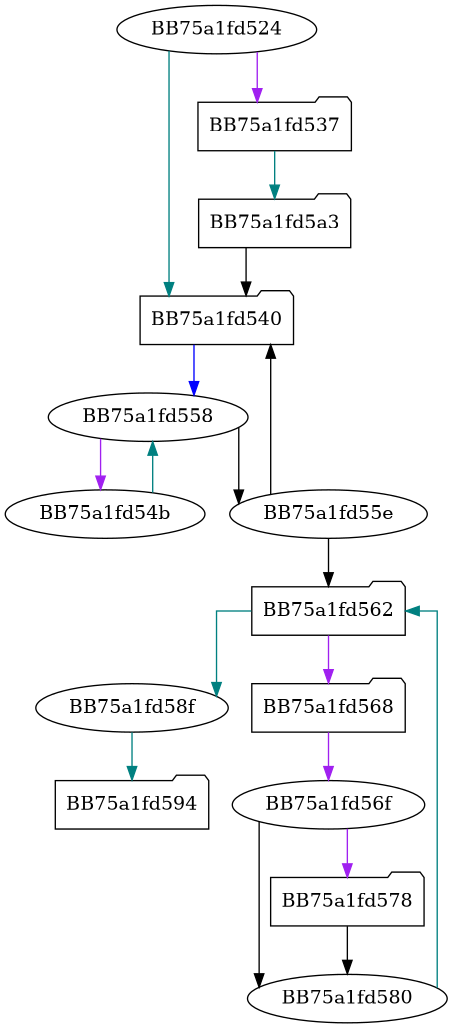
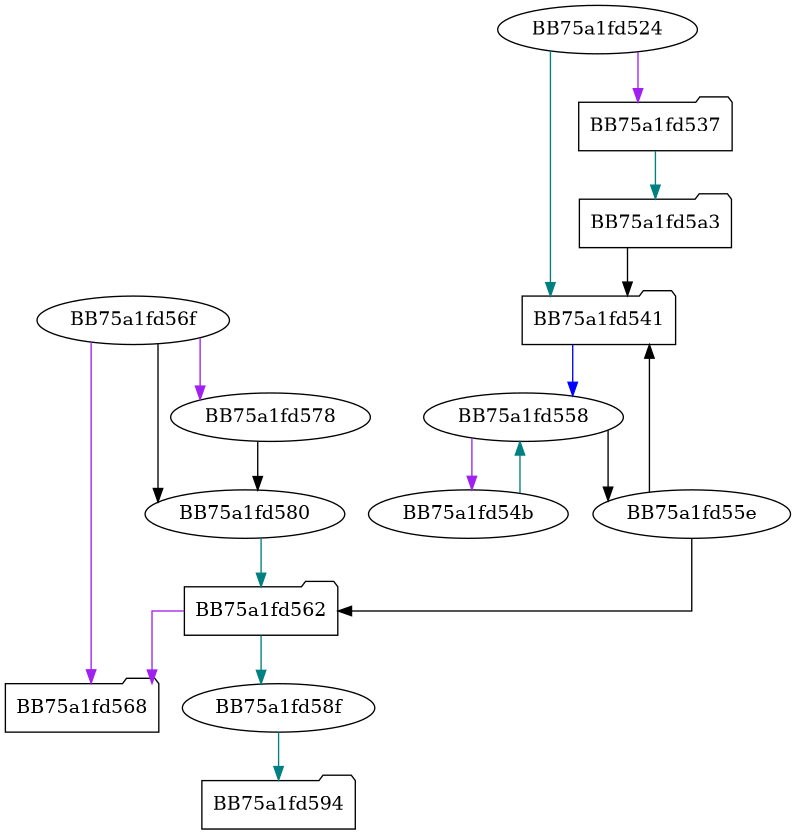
node "BB75a1fd540": label "BB75a1fd540" -> "BB75a1fd541"
edge "BB75a1fd568" -> "BB75a1fd56f": reversed
node "BB75a1fd578": shape folder -> ellipse
